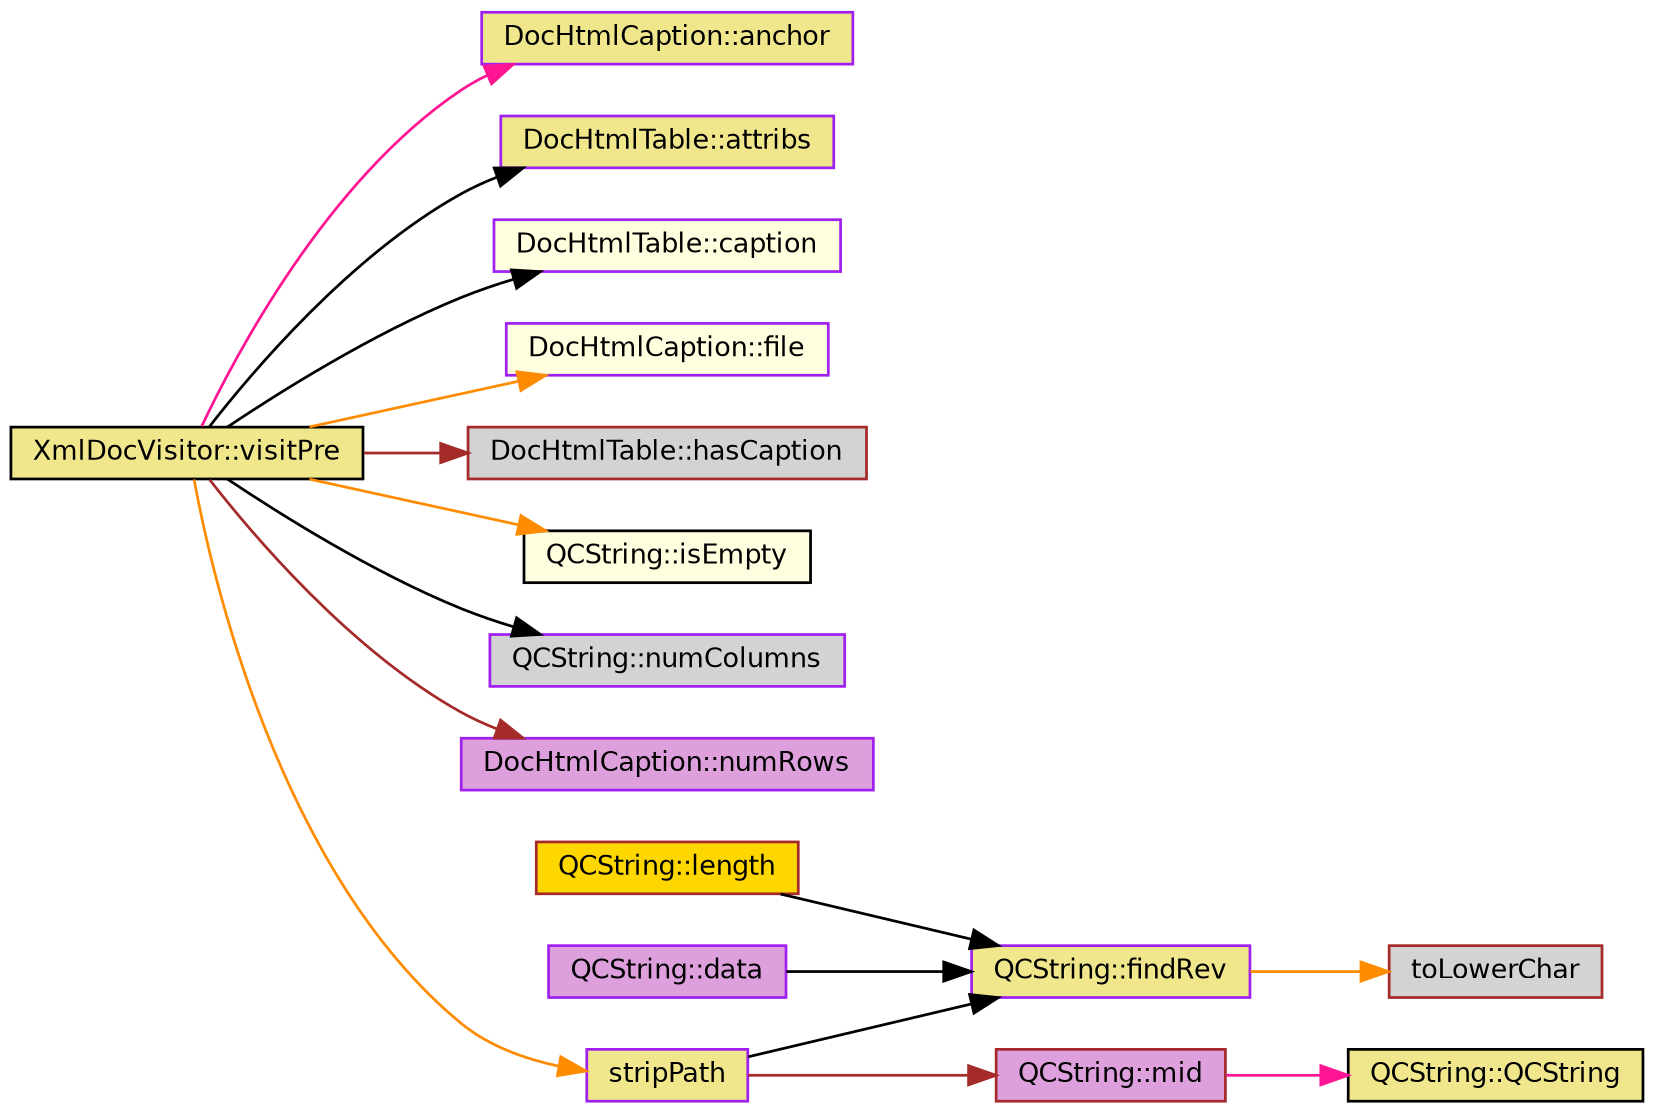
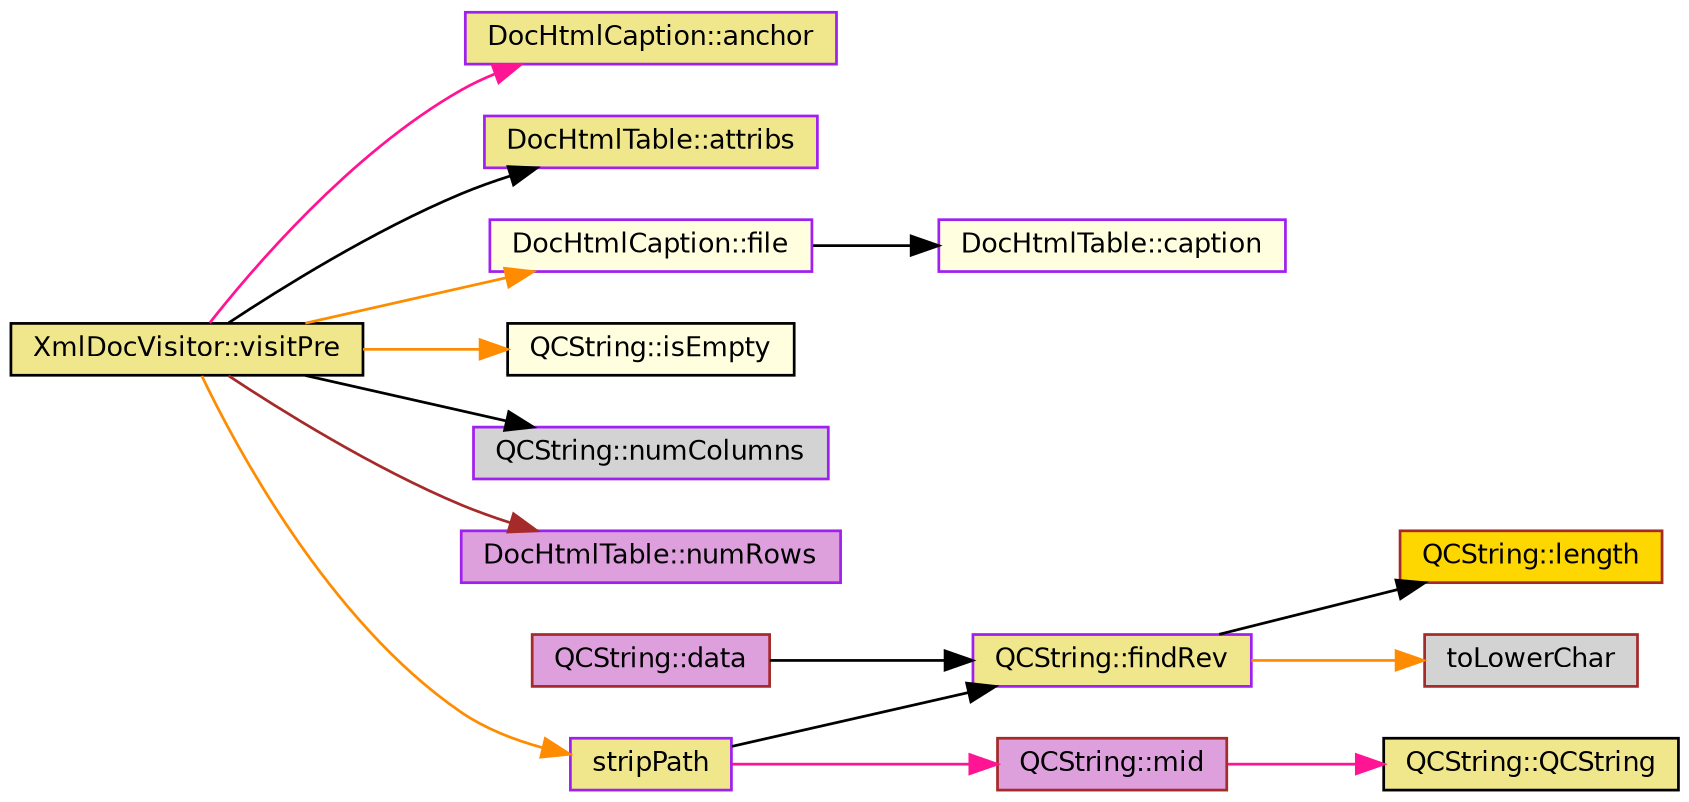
edge "XmlDocVisitor::visitPre" -> "DocHtmlTable::caption": now "DocHtmlCaption::file" -> "DocHtmlTable::caption"
node "DocHtmlTable::hasCaption": removed
node "DocHtmlCaption::numRows": label "DocHtmlCaption::numRows" -> "DocHtmlTable::numRows"
edge "QCString::length" -> "QCString::findRev": reversed
node "QCString::data": color purple -> brown
edge "stripPath" -> "QCString::mid": color brown -> deeppink
